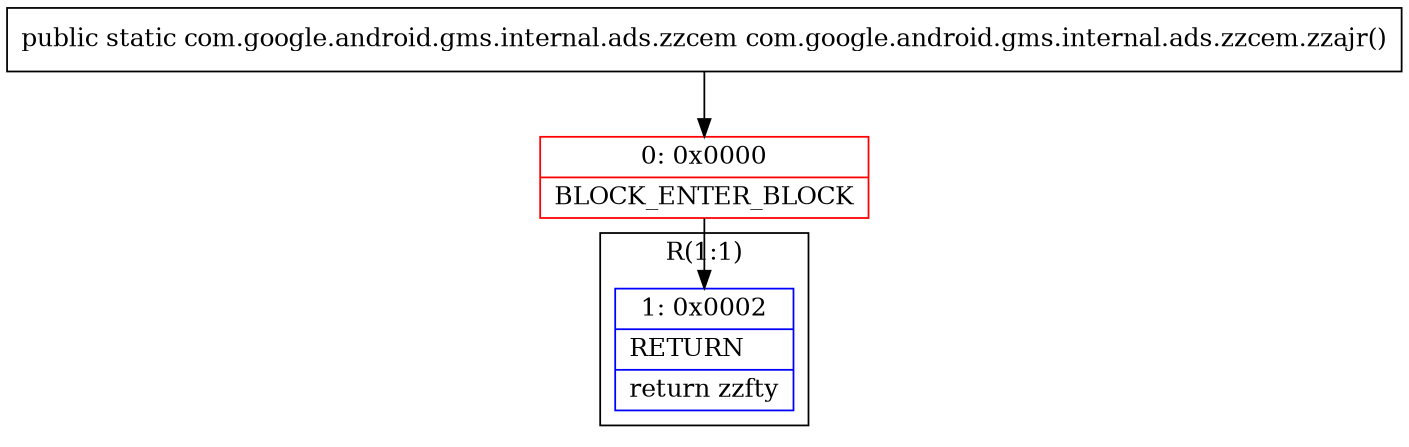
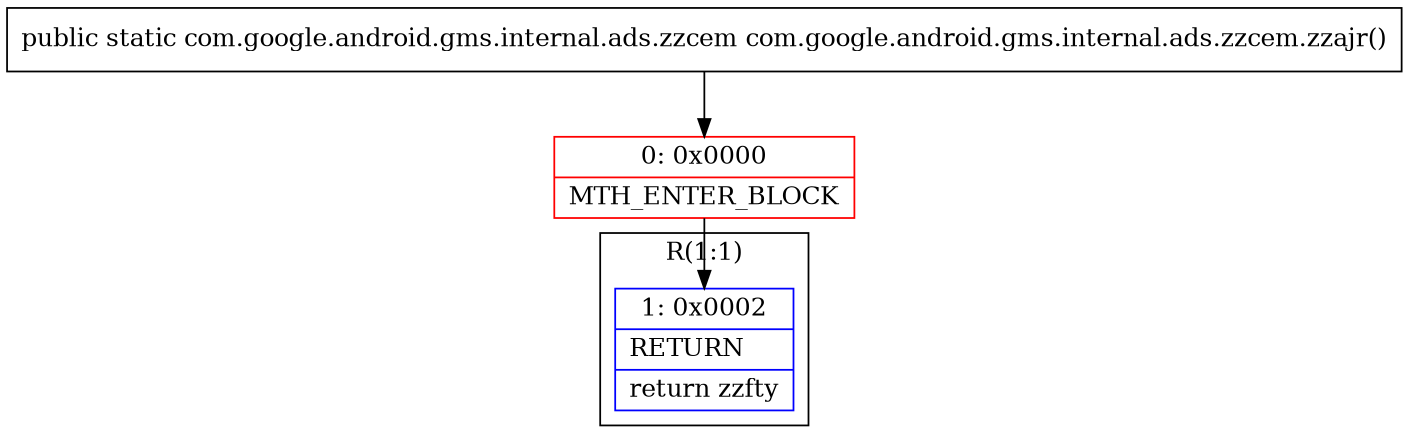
node "0: 0x0000": text "BLOCK_ENTER_BLOCK" -> "MTH_ENTER_BLOCK"
